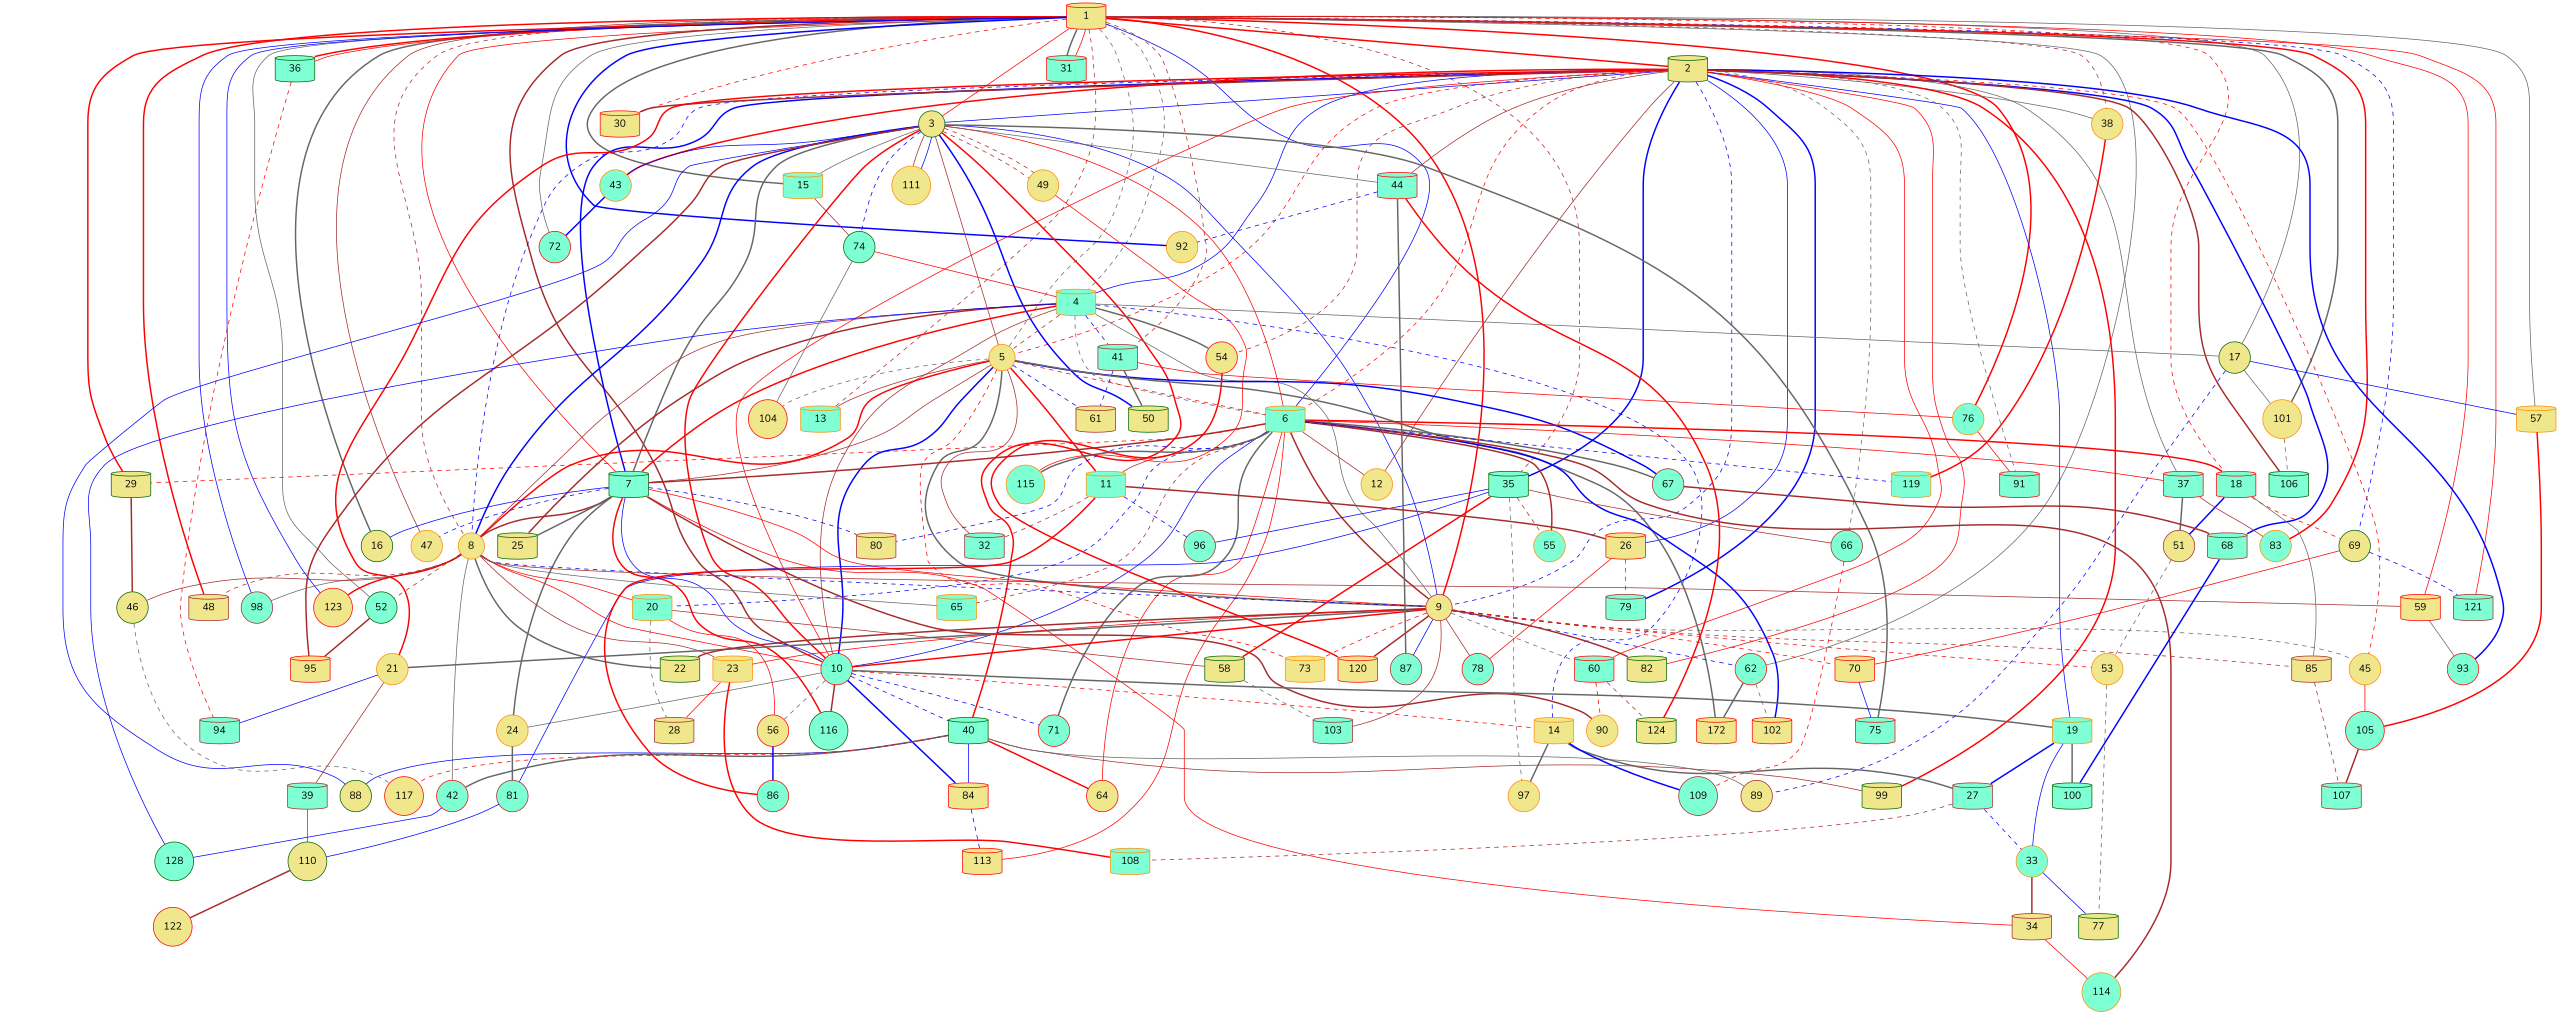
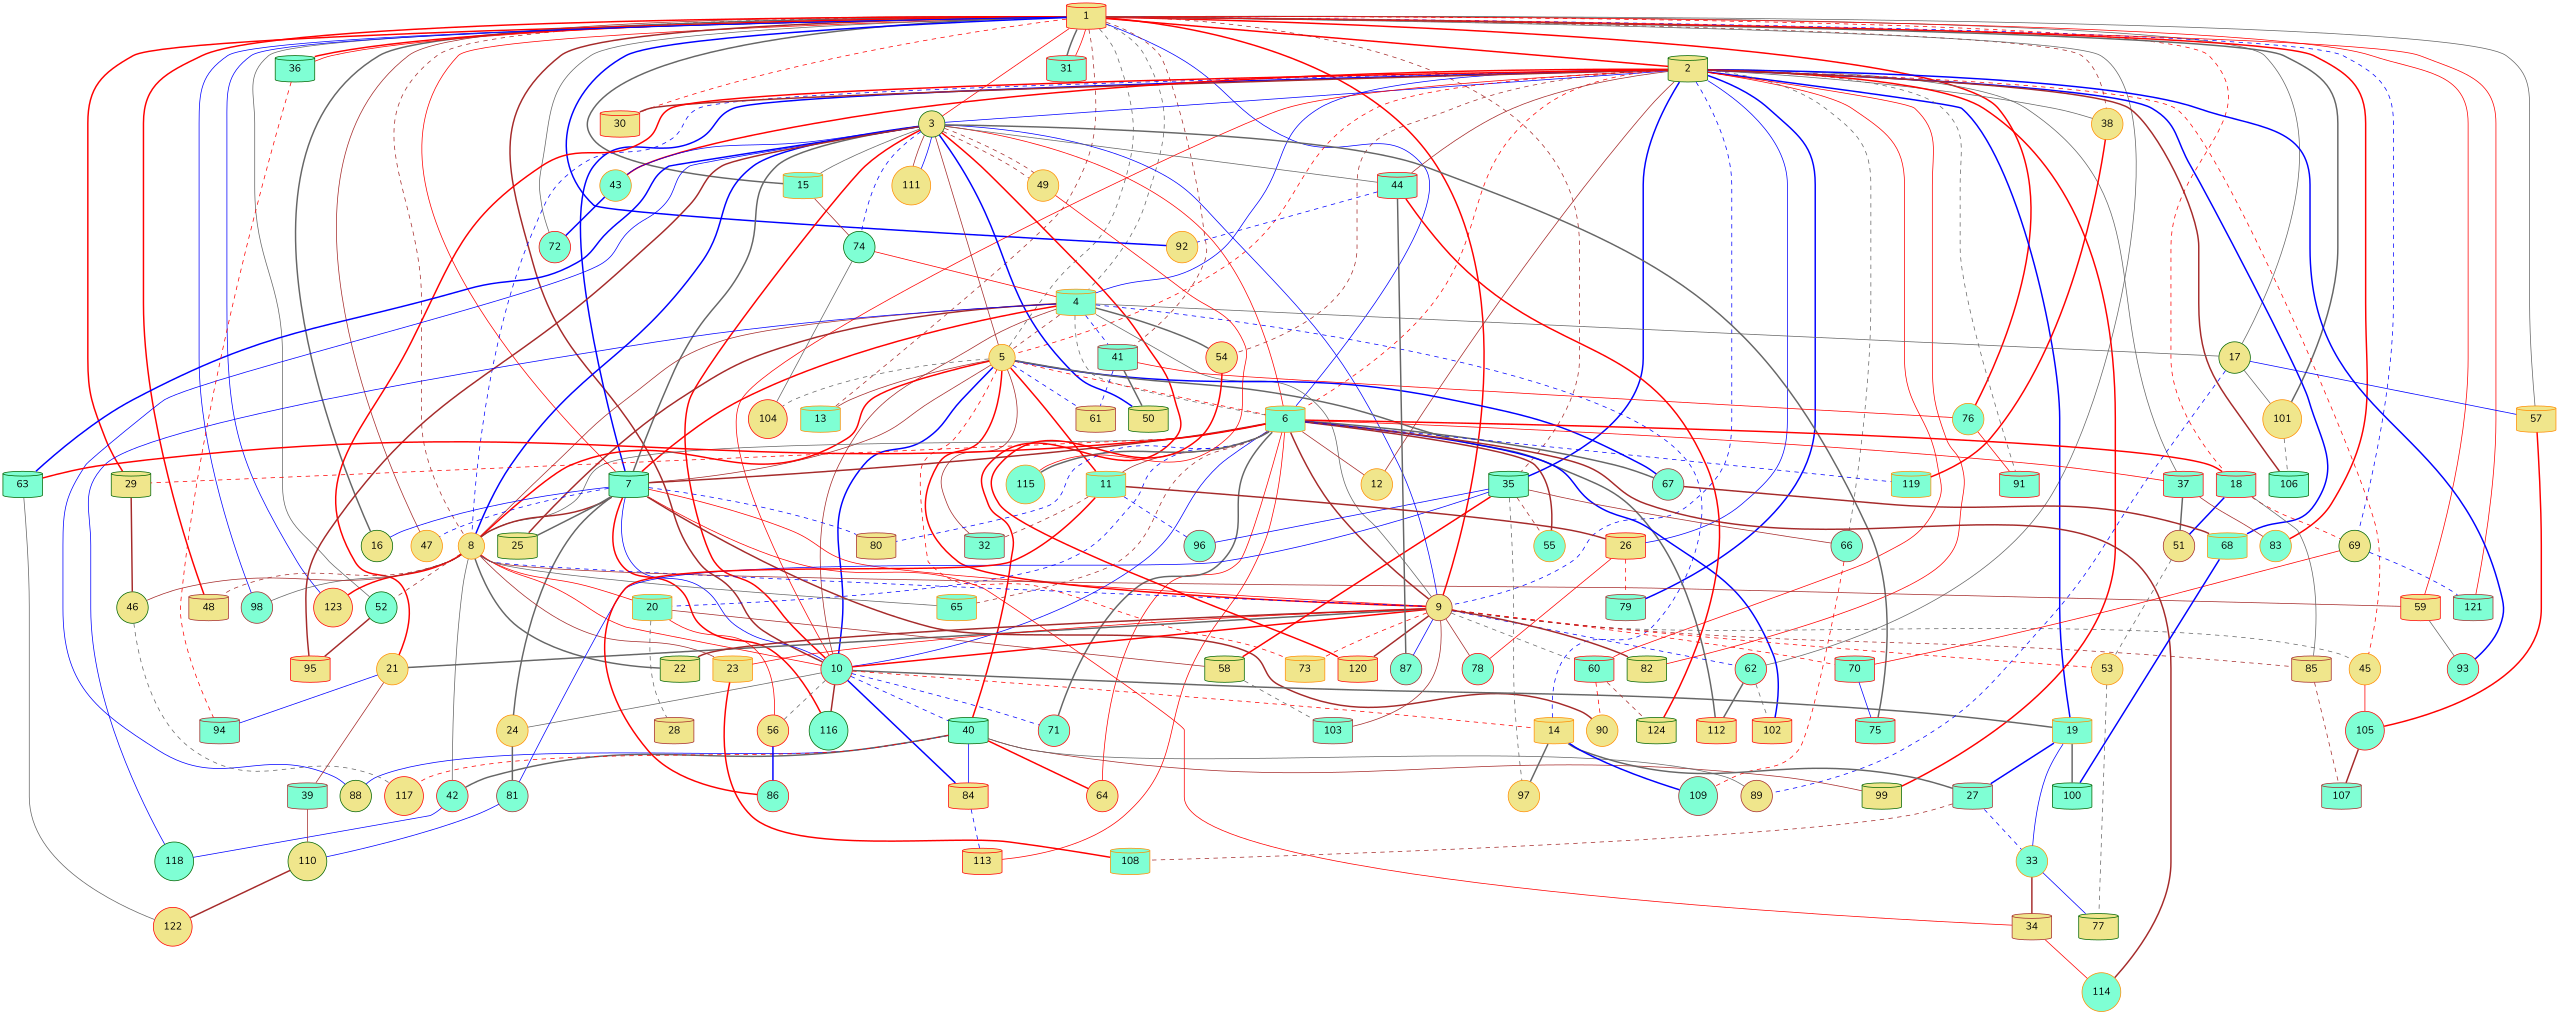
edge "2" -- "19": style solid -> bold
edge "6" -- "8": added
node "63": added
node "68": color brown -> darkorange
edge "5" -- "9": color gray40 -> red
node "70": fillcolor khaki -> aquamarine
edge "23" -- "28": removed
node "172": label "172" -> "112"
node "128": label "128" -> "118"
